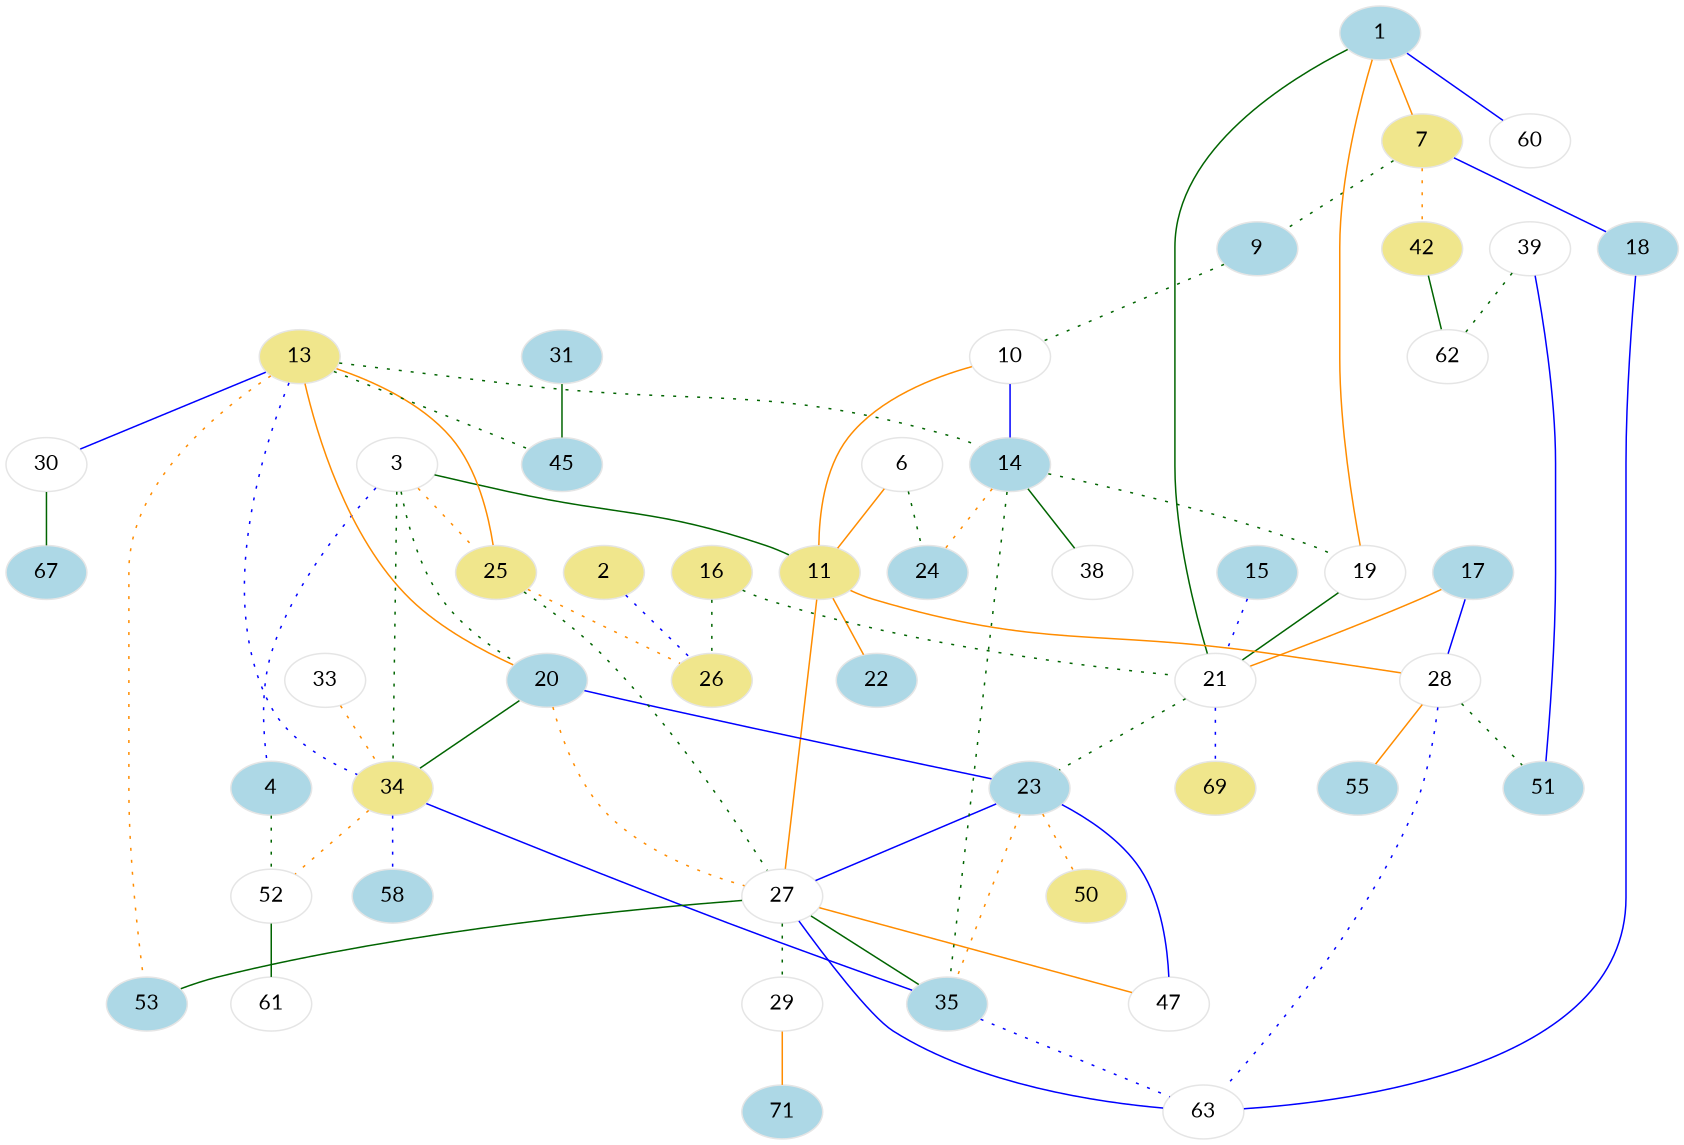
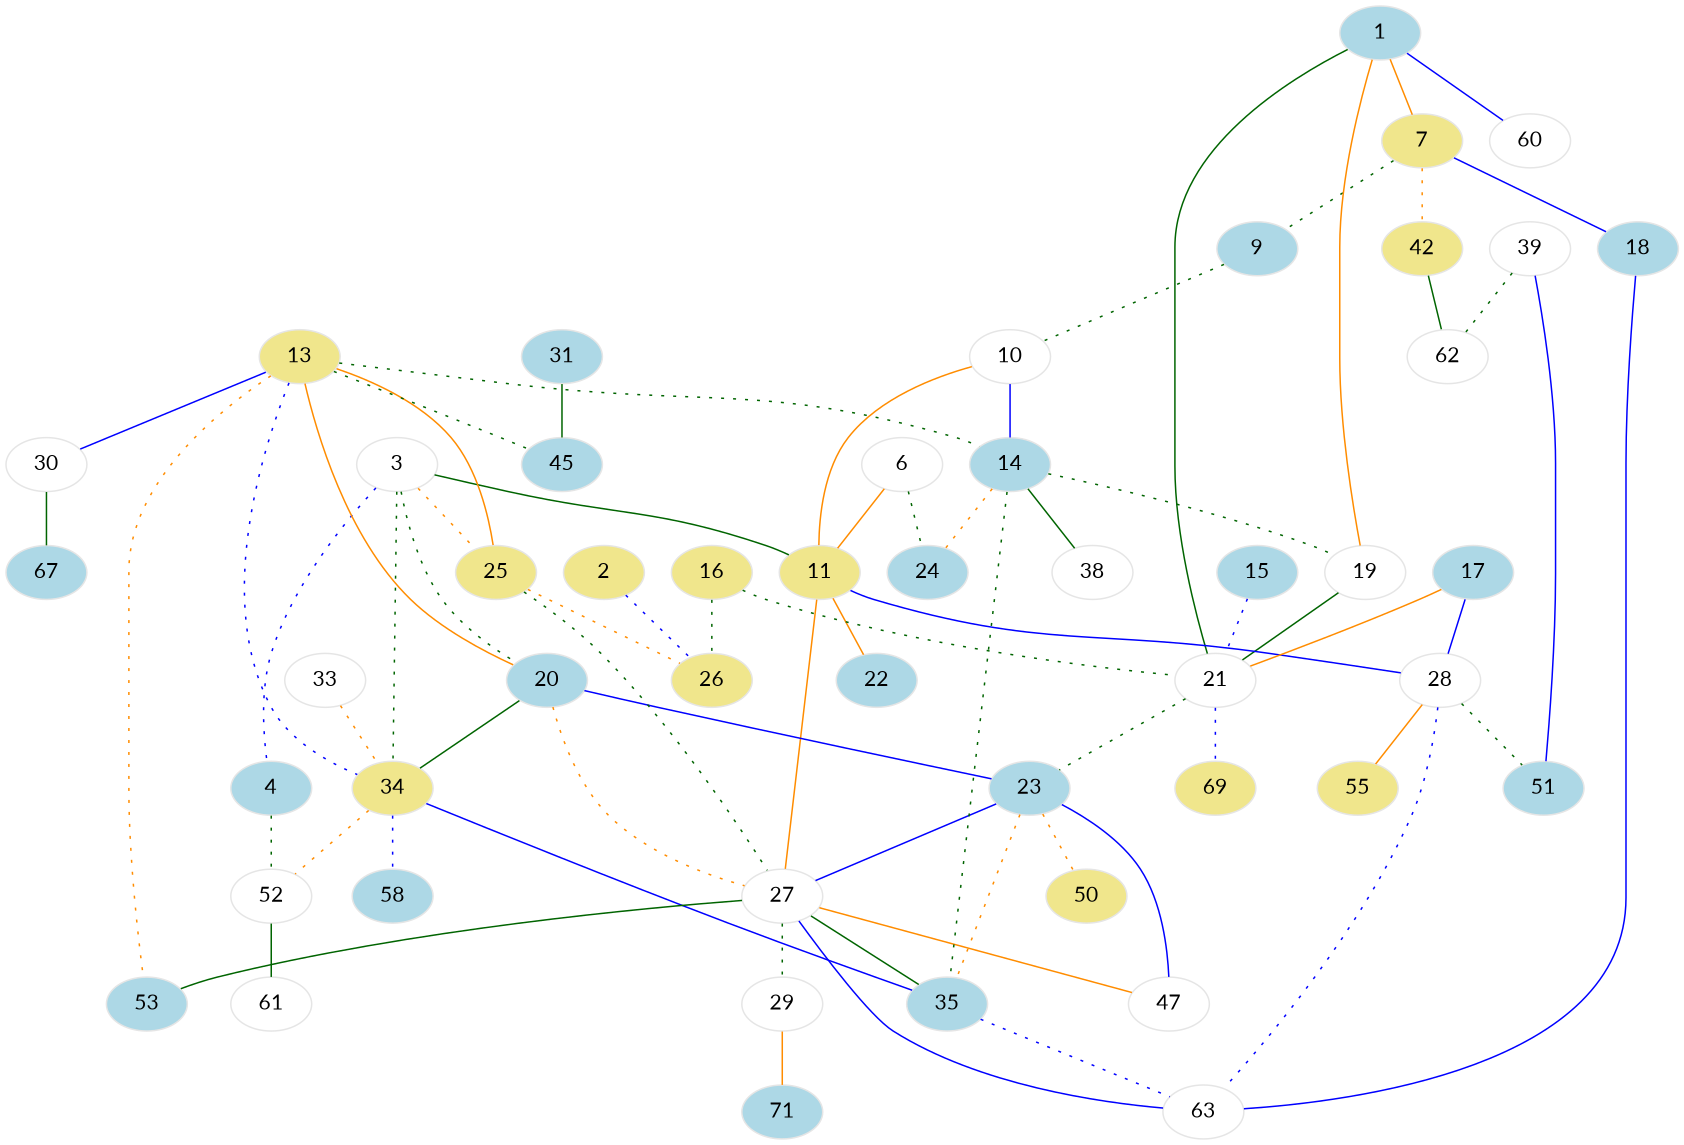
edge "11" -- "28": color darkorange -> blue
node "55": fillcolor lightblue -> khaki
